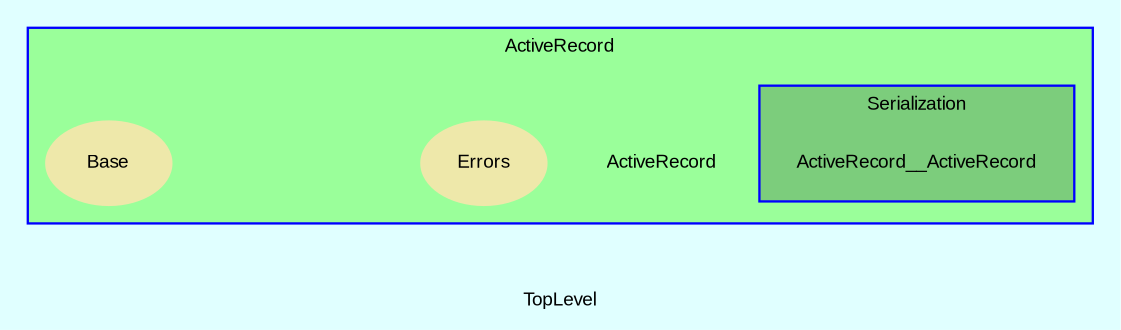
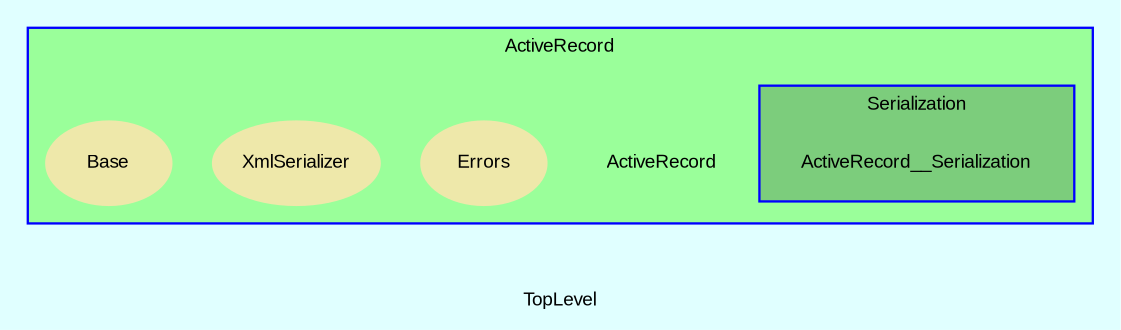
node "XmlSerializer": added
node "ActiveRecord__ActiveRecord": label "ActiveRecord__ActiveRecord" -> "ActiveRecord__Serialization"
